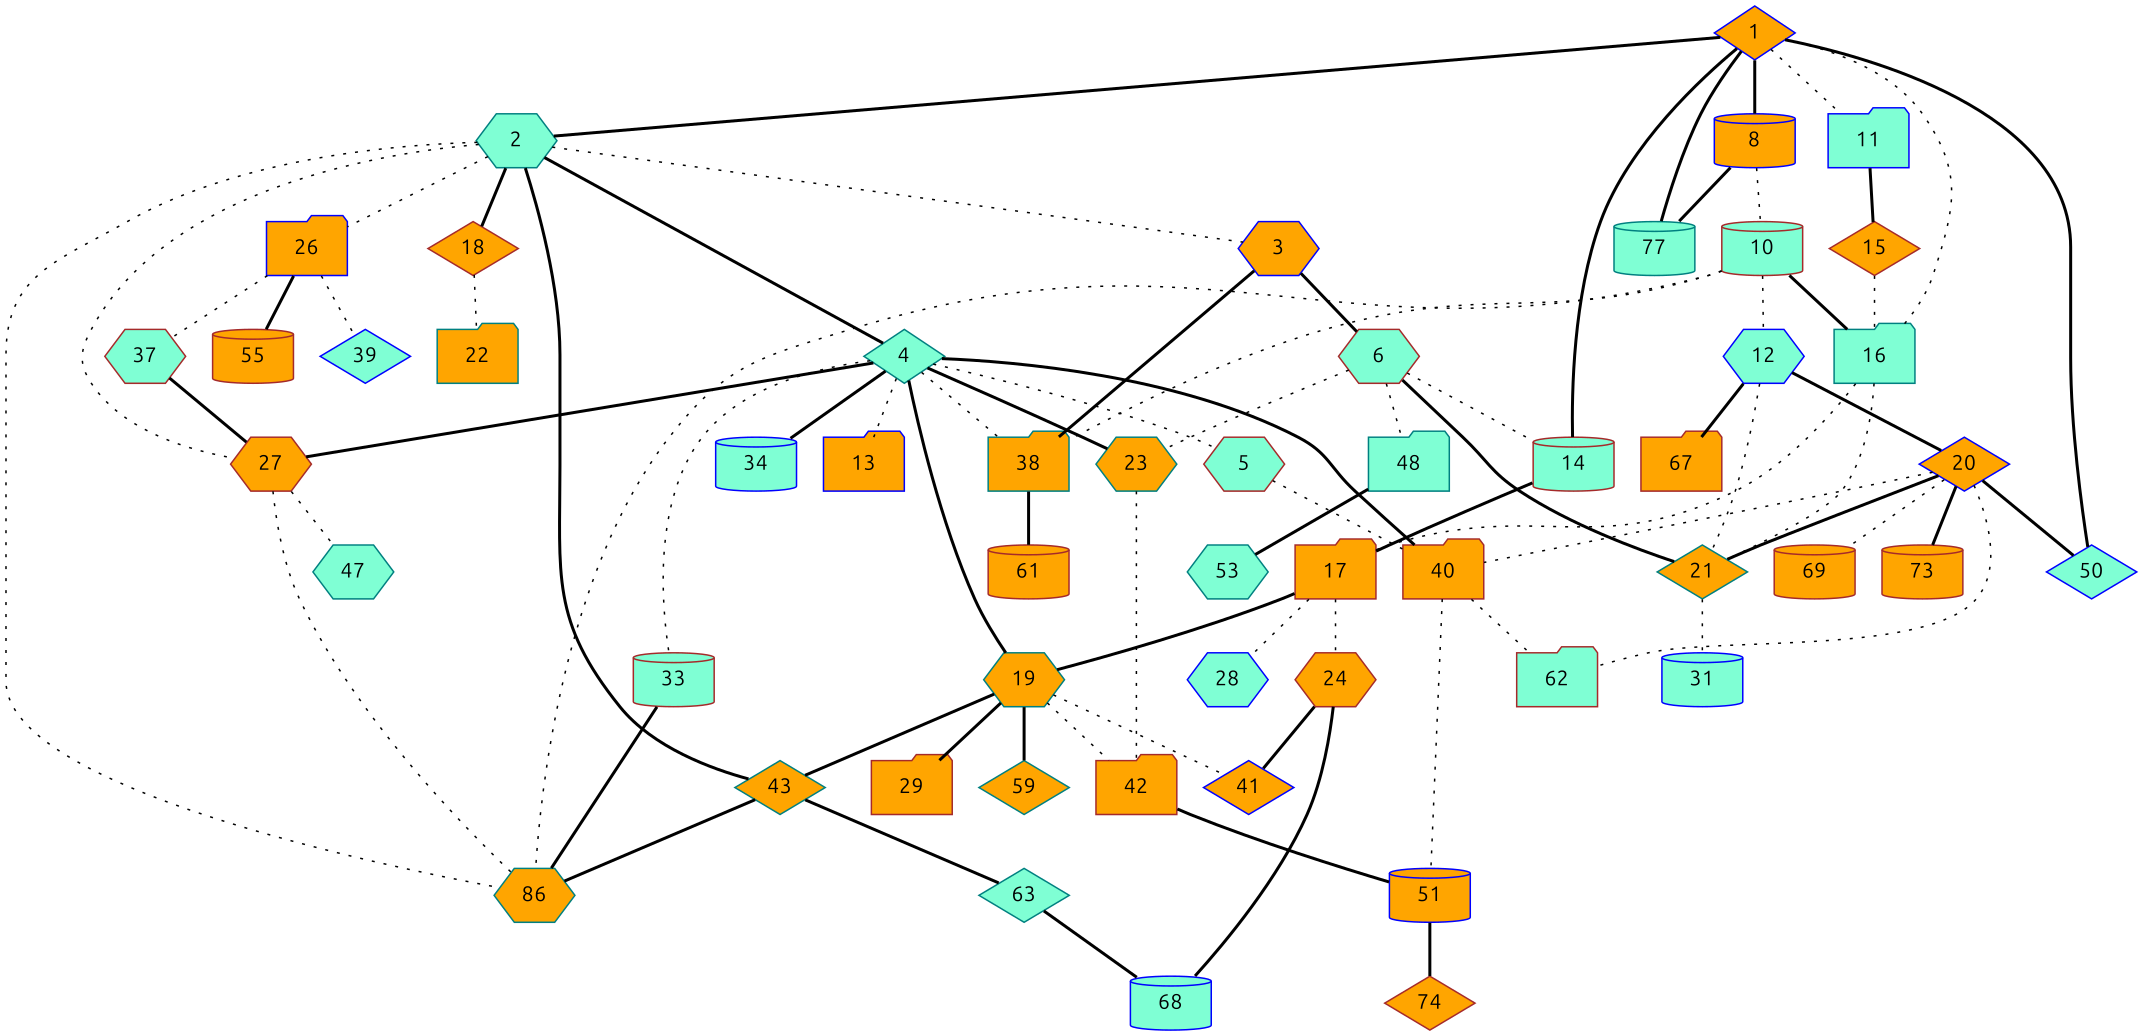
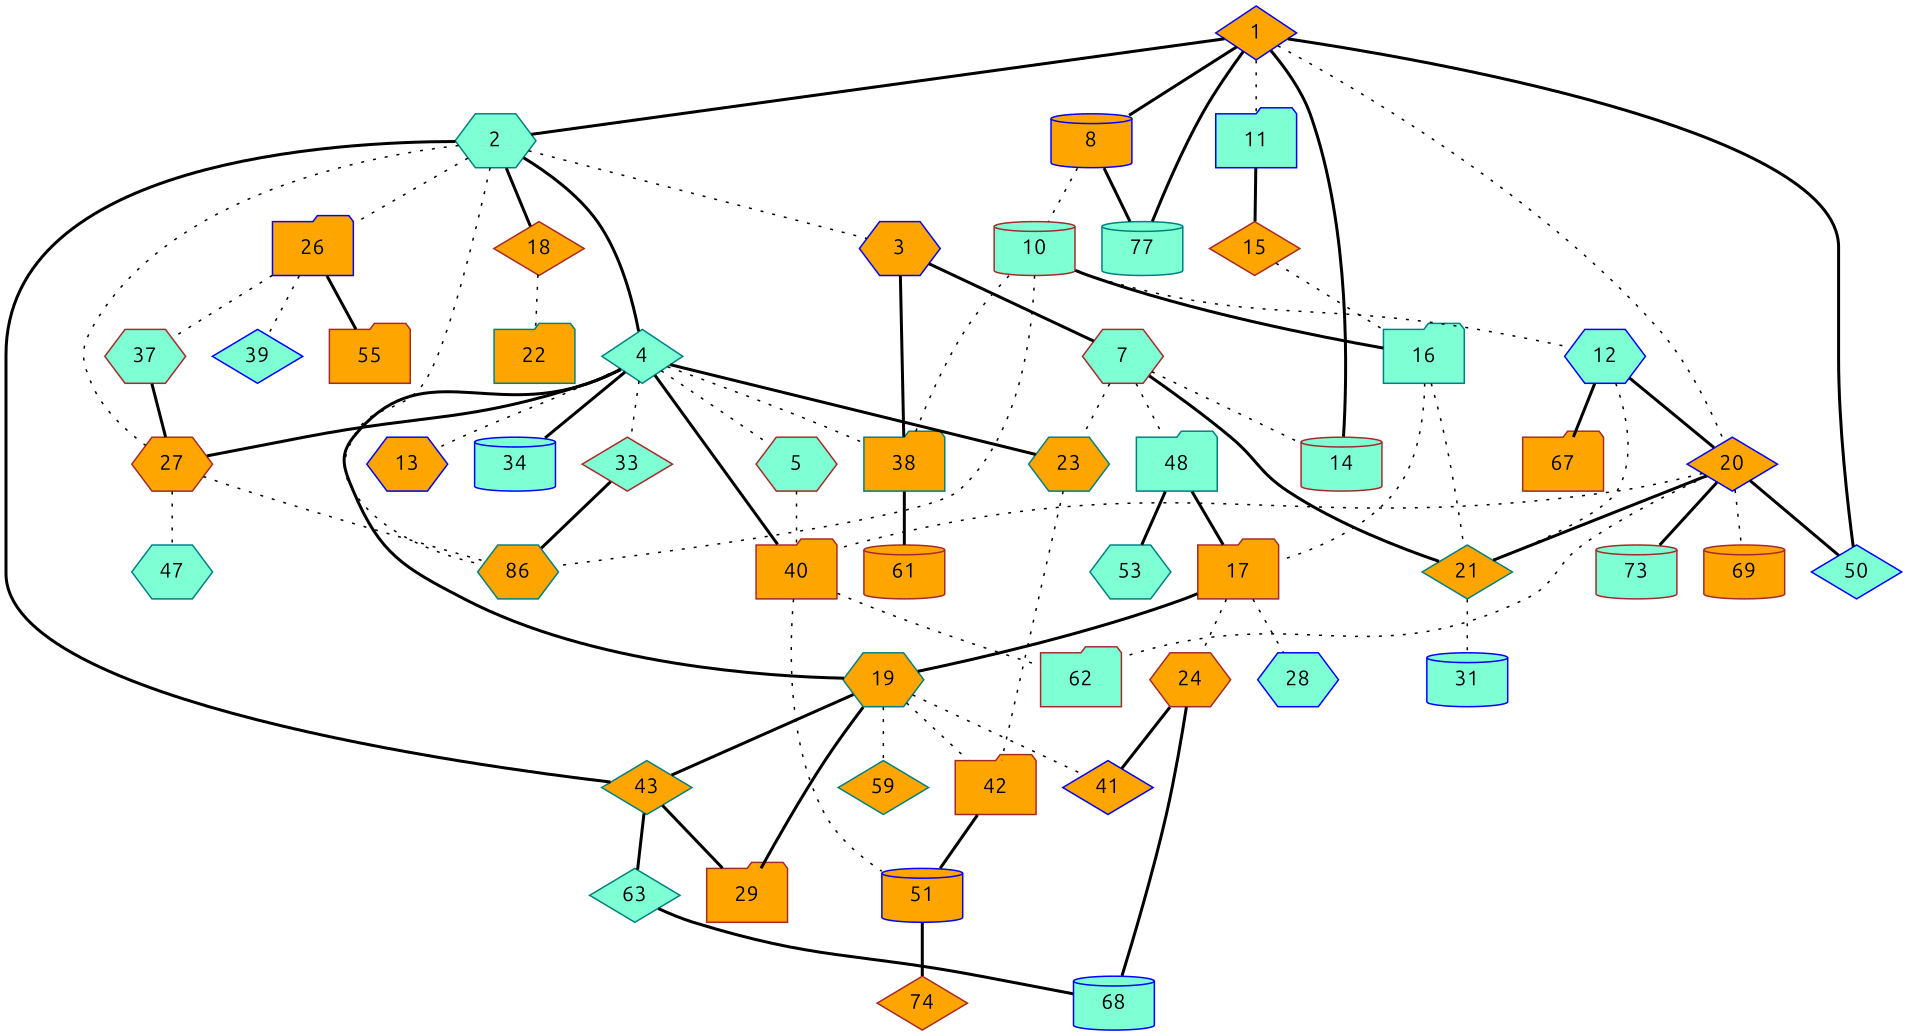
edge "1" -- "16": now "1" -- "20"
node "55": shape cylinder -> folder
node "6": label "6" -> "7"
node "13": shape folder -> hexagon
edge "14" -- "17": now "48" -- "17"
node "73": fillcolor orange -> aquamarine
node "33": shape cylinder -> diamond
edge "19" -- "59": style bold -> dotted
edge "43" -- "86": now "43" -- "29"
